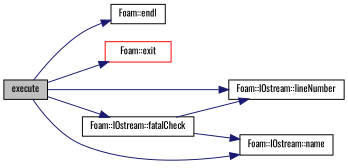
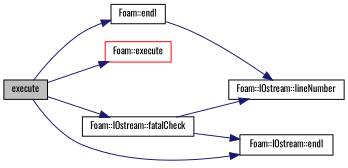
node "Foam::exit": label "Foam::exit" -> "Foam::execute"
edge "execute" -> "Foam::IOstream::lineNumber": now "Foam::endl" -> "Foam::IOstream::lineNumber"
node "Foam::IOstream::name": label "Foam::IOstream::name" -> "Foam::IOstream::endl"
